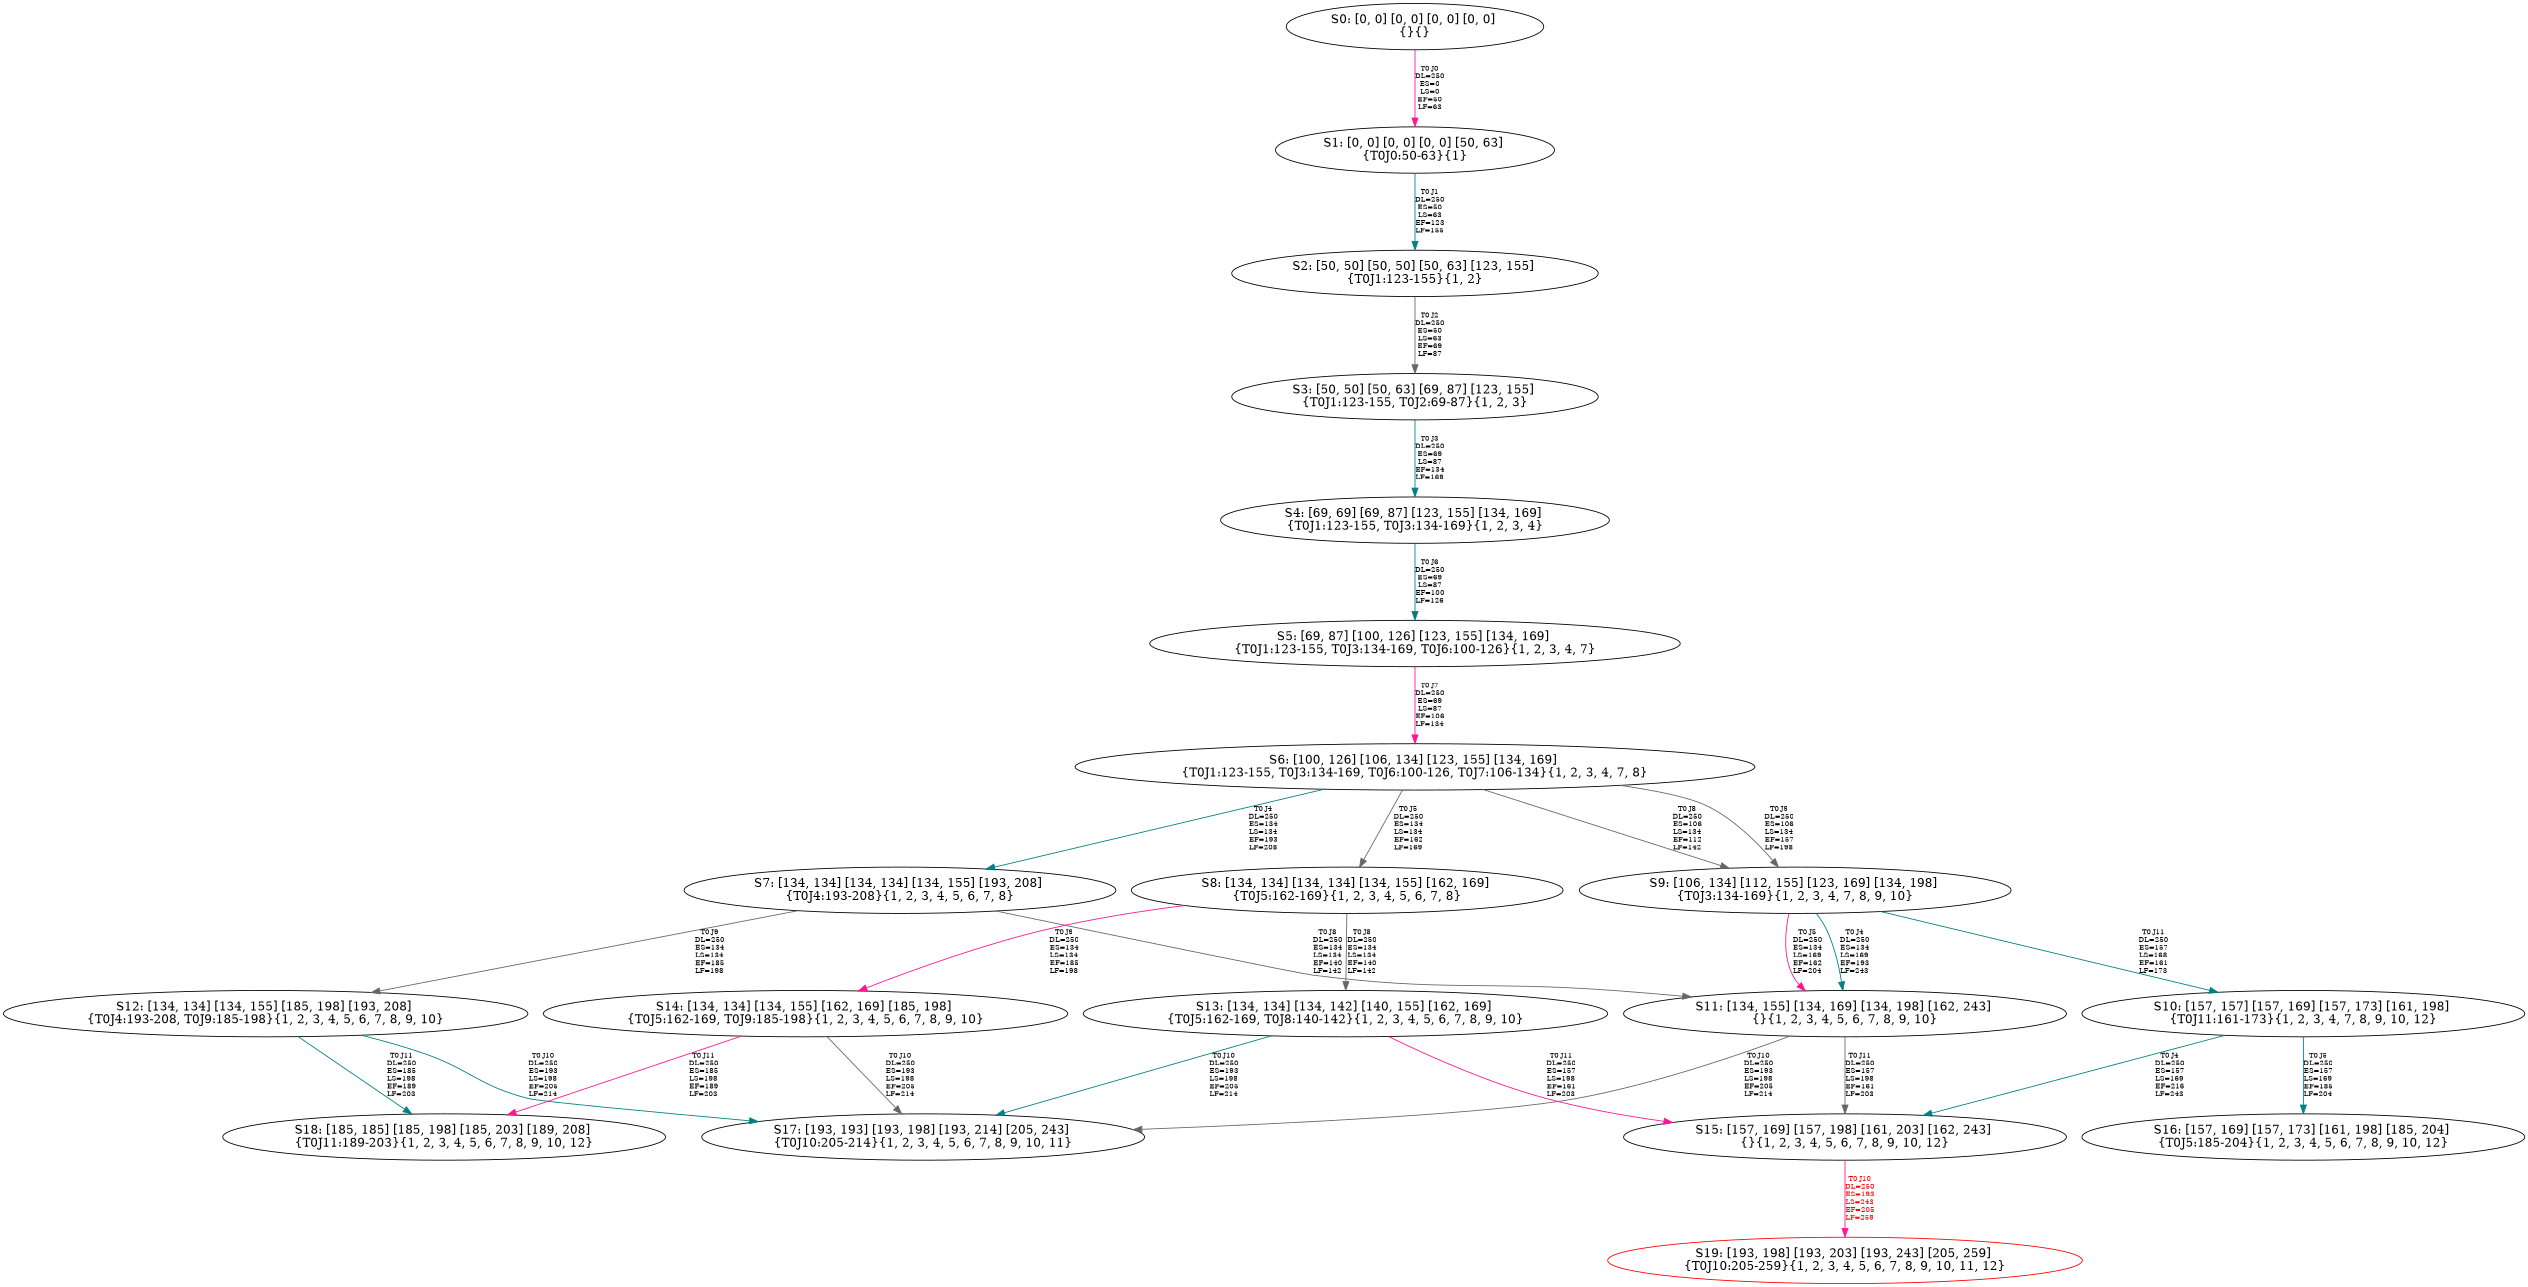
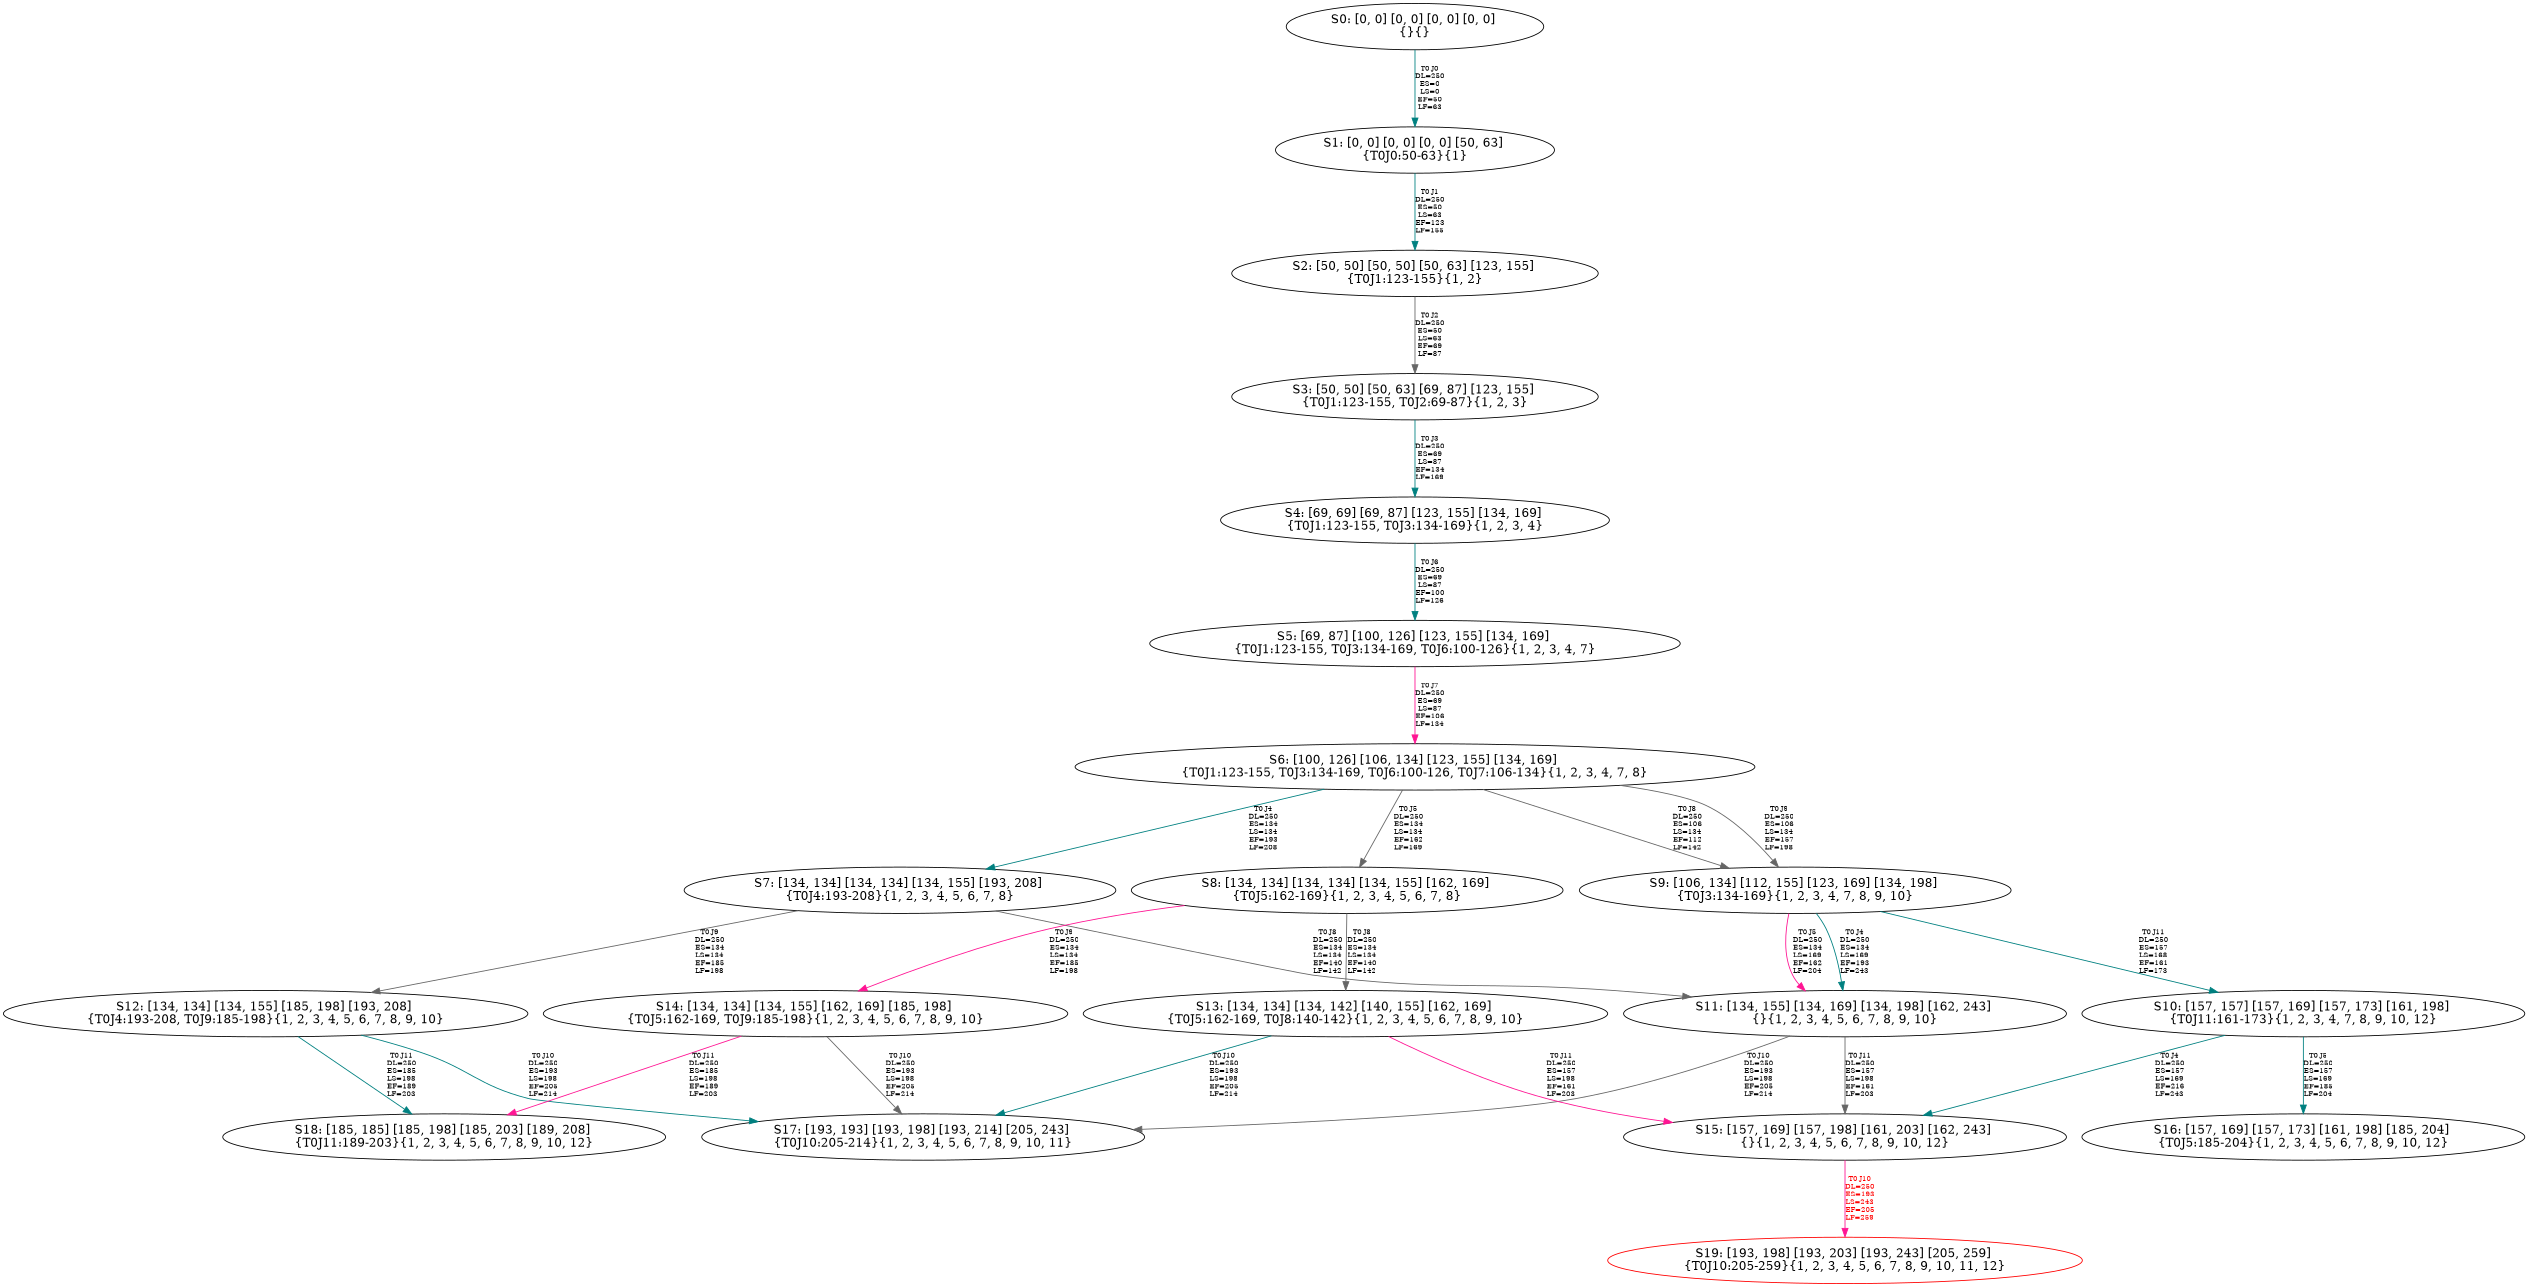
edge "S0: [0, 0] [0, 0] [0, 0] [0, 0] {}{}" -> "S1: [0, 0] [0, 0] [0, 0] [50, 63] {T0J0:50-63}{1}": color deeppink -> teal
